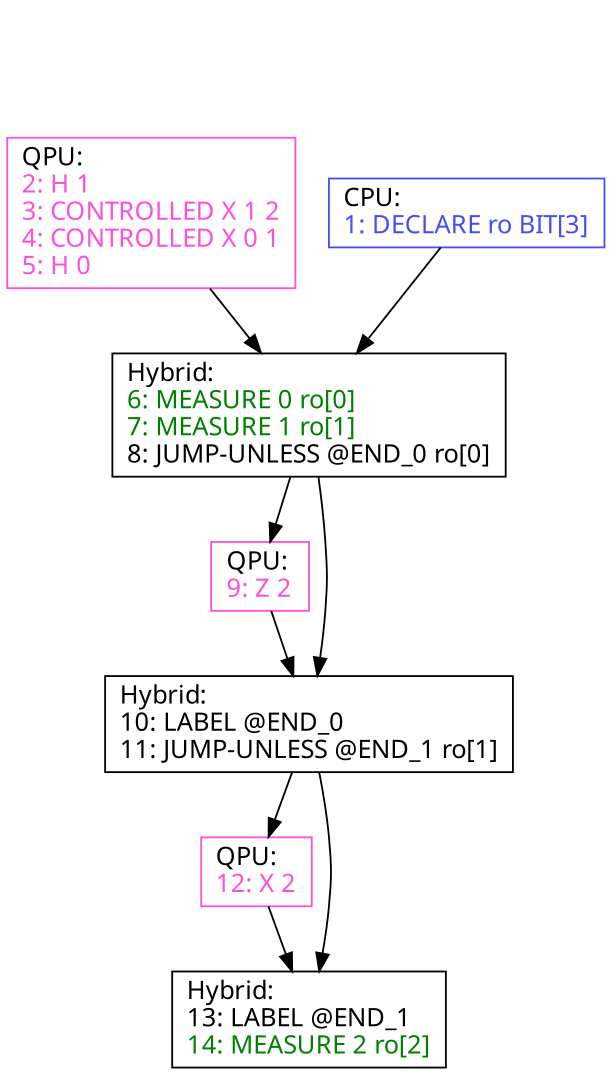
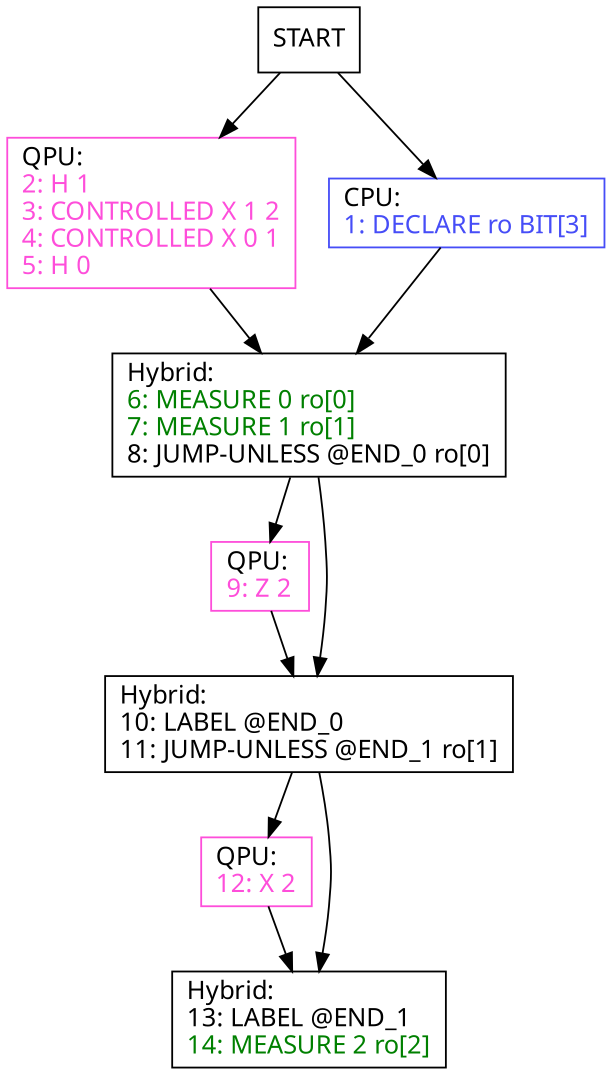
node "START": added
